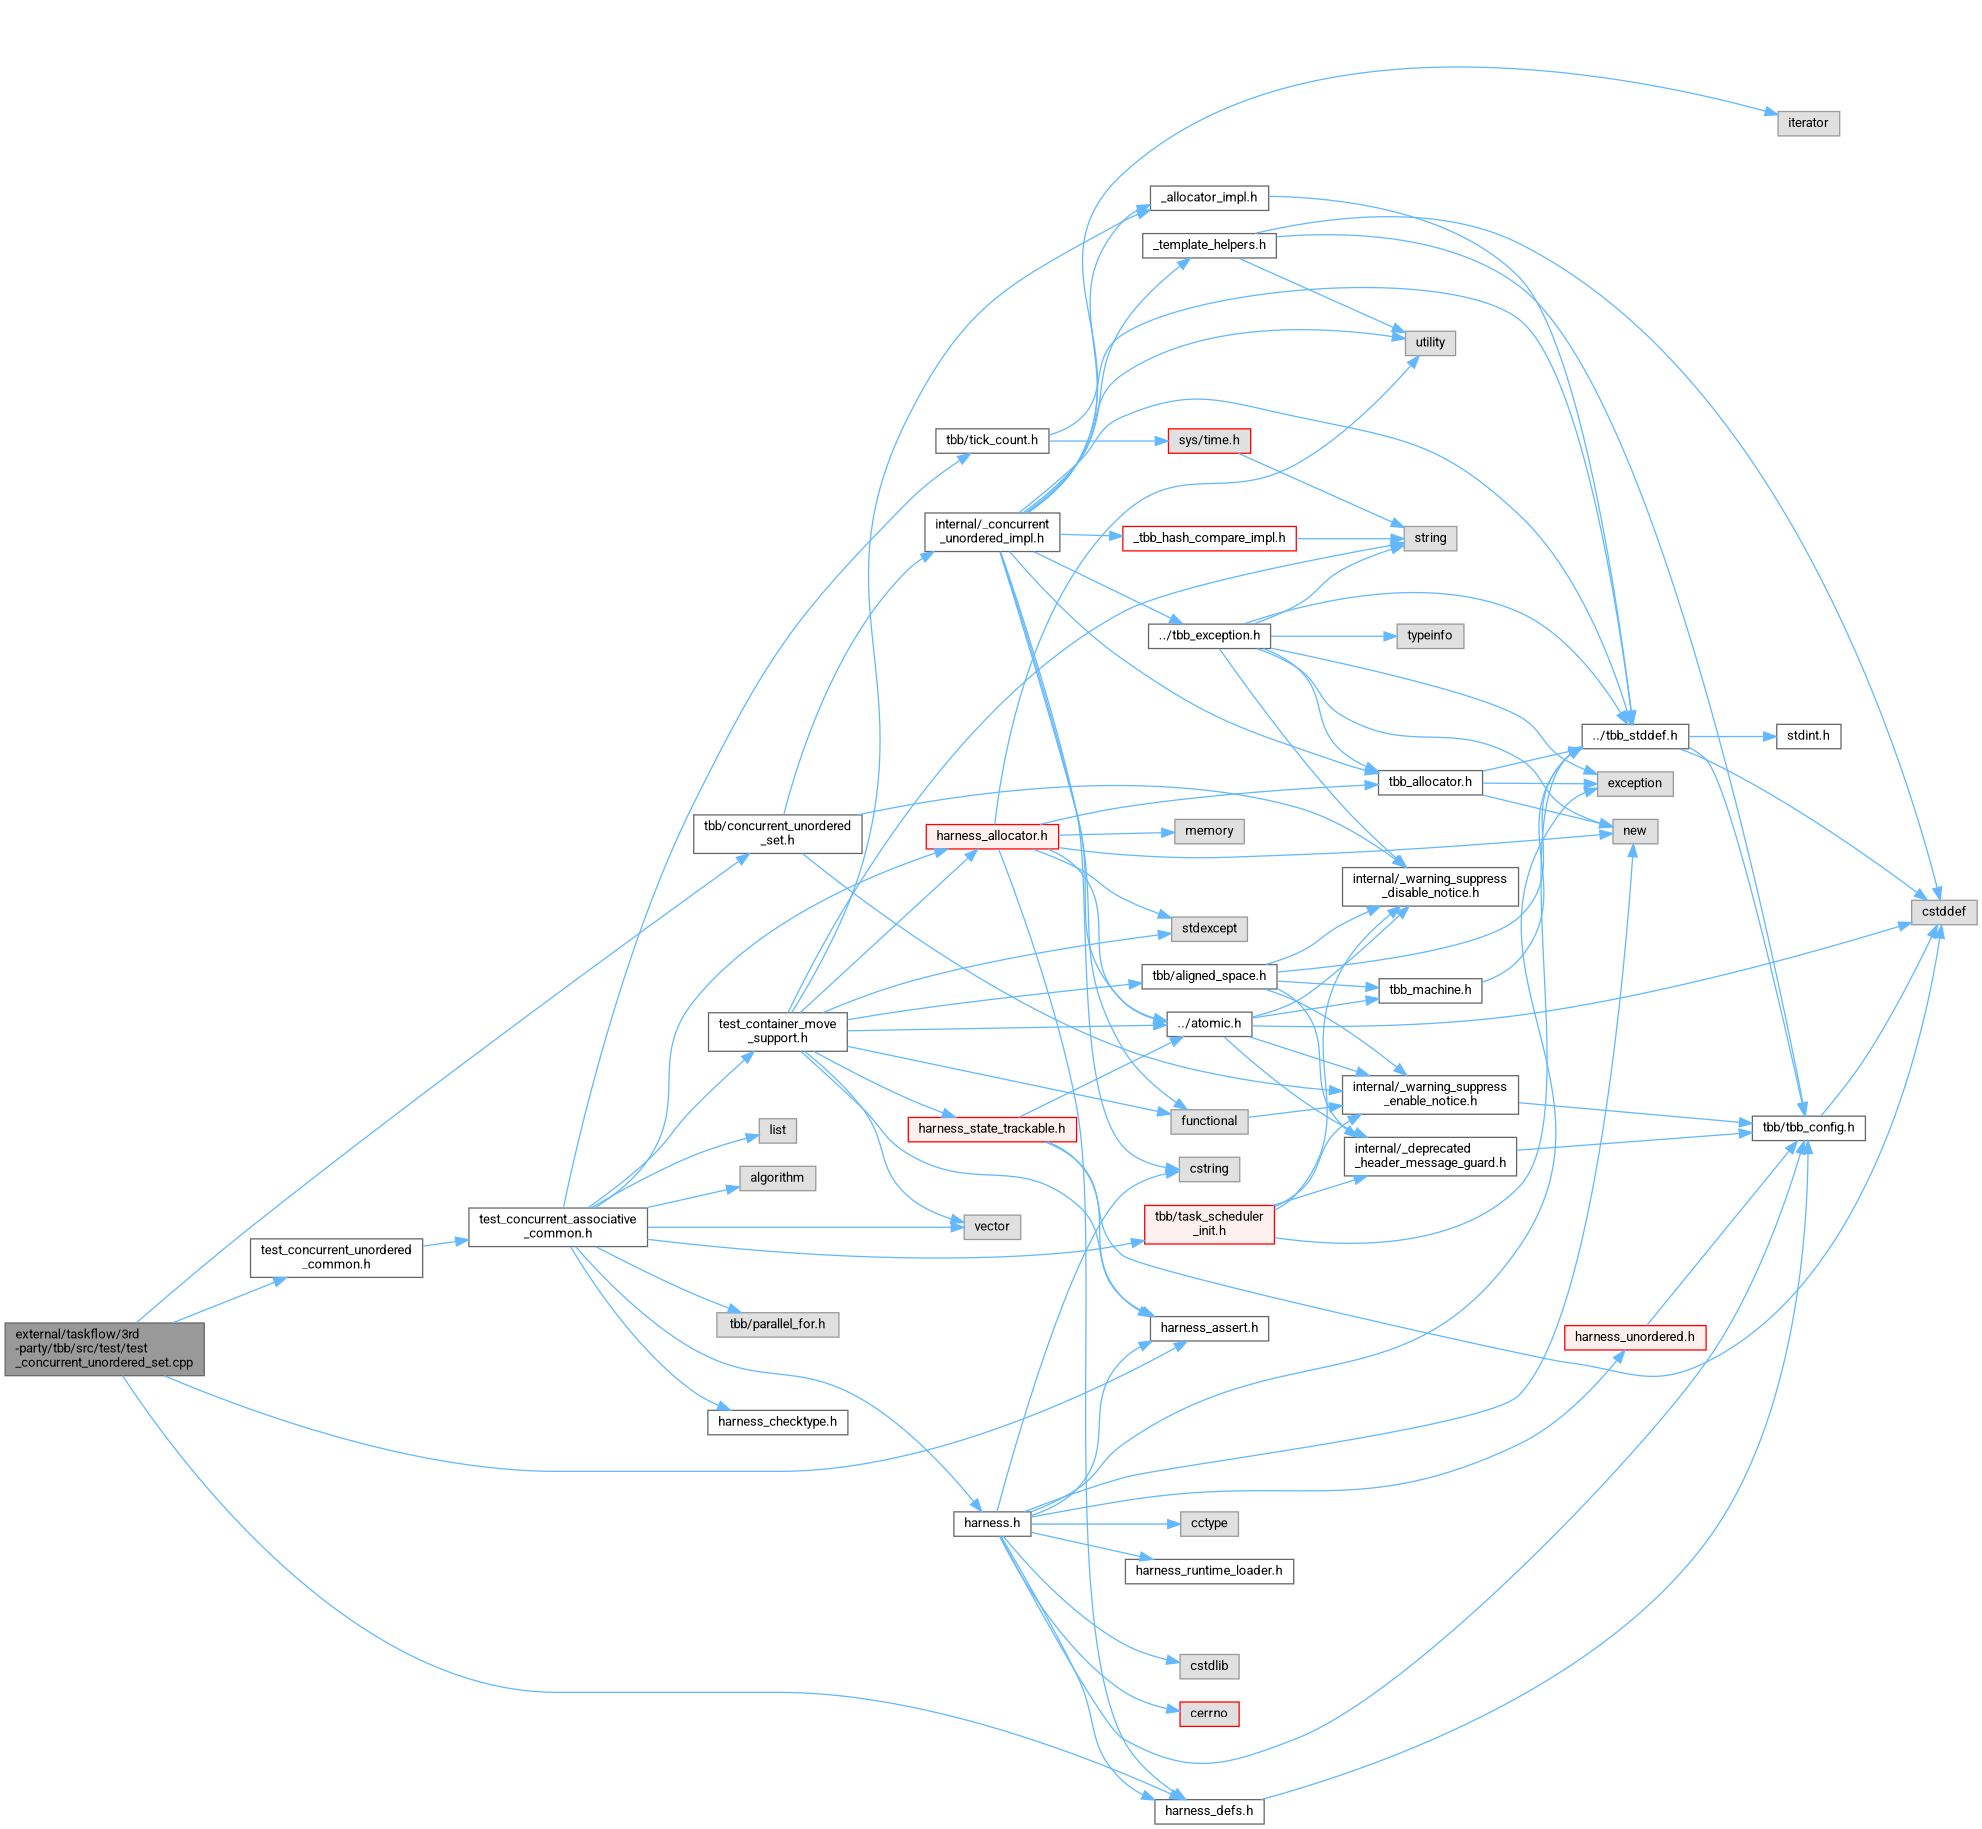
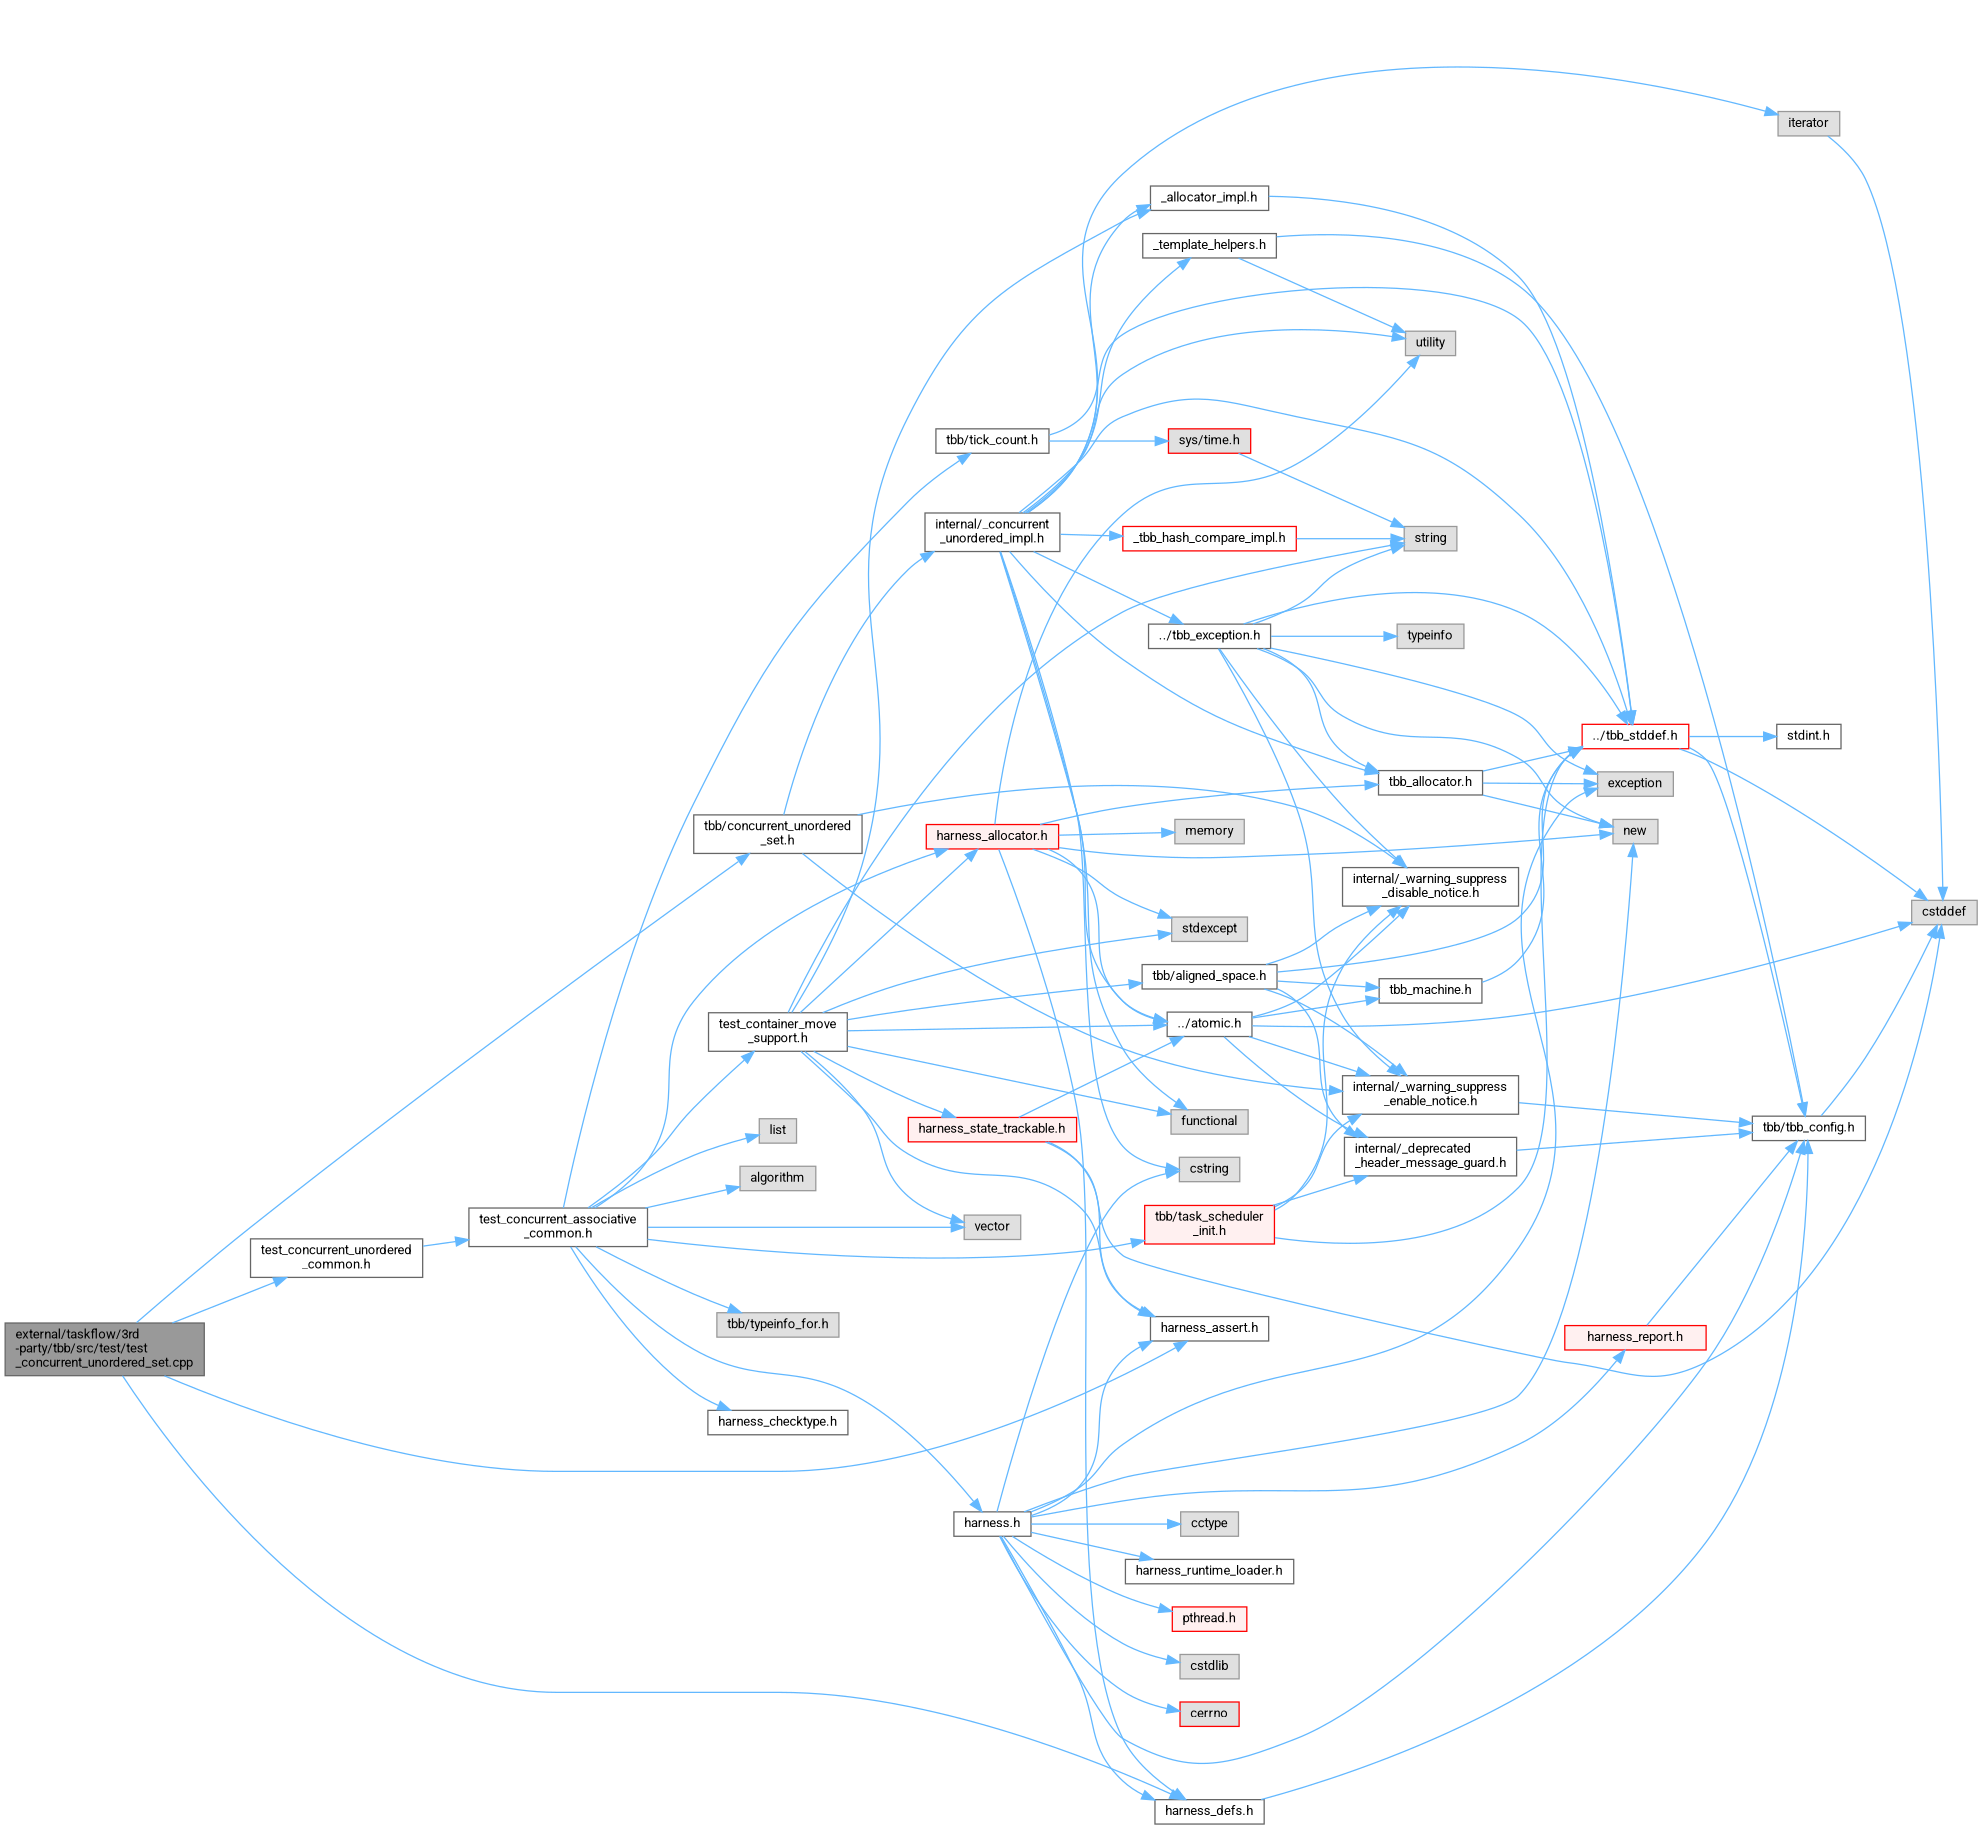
edge "_template_helpers.h" -> "cstddef": now "iterator" -> "cstddef"
node "../tbb_stddef.h": color grey40 -> red
edge "functional" -> "internal/_warning_suppress _enable_notice.h": now "../tbb_exception.h" -> "internal/_warning_suppress _enable_notice.h"
node "tbb/parallel_for.h": label "tbb/parallel_for.h" -> "tbb/typeinfo_for.h"
node "harness_unordered.h": label "harness_unordered.h" -> "harness_report.h"
node "pthread.h": added
